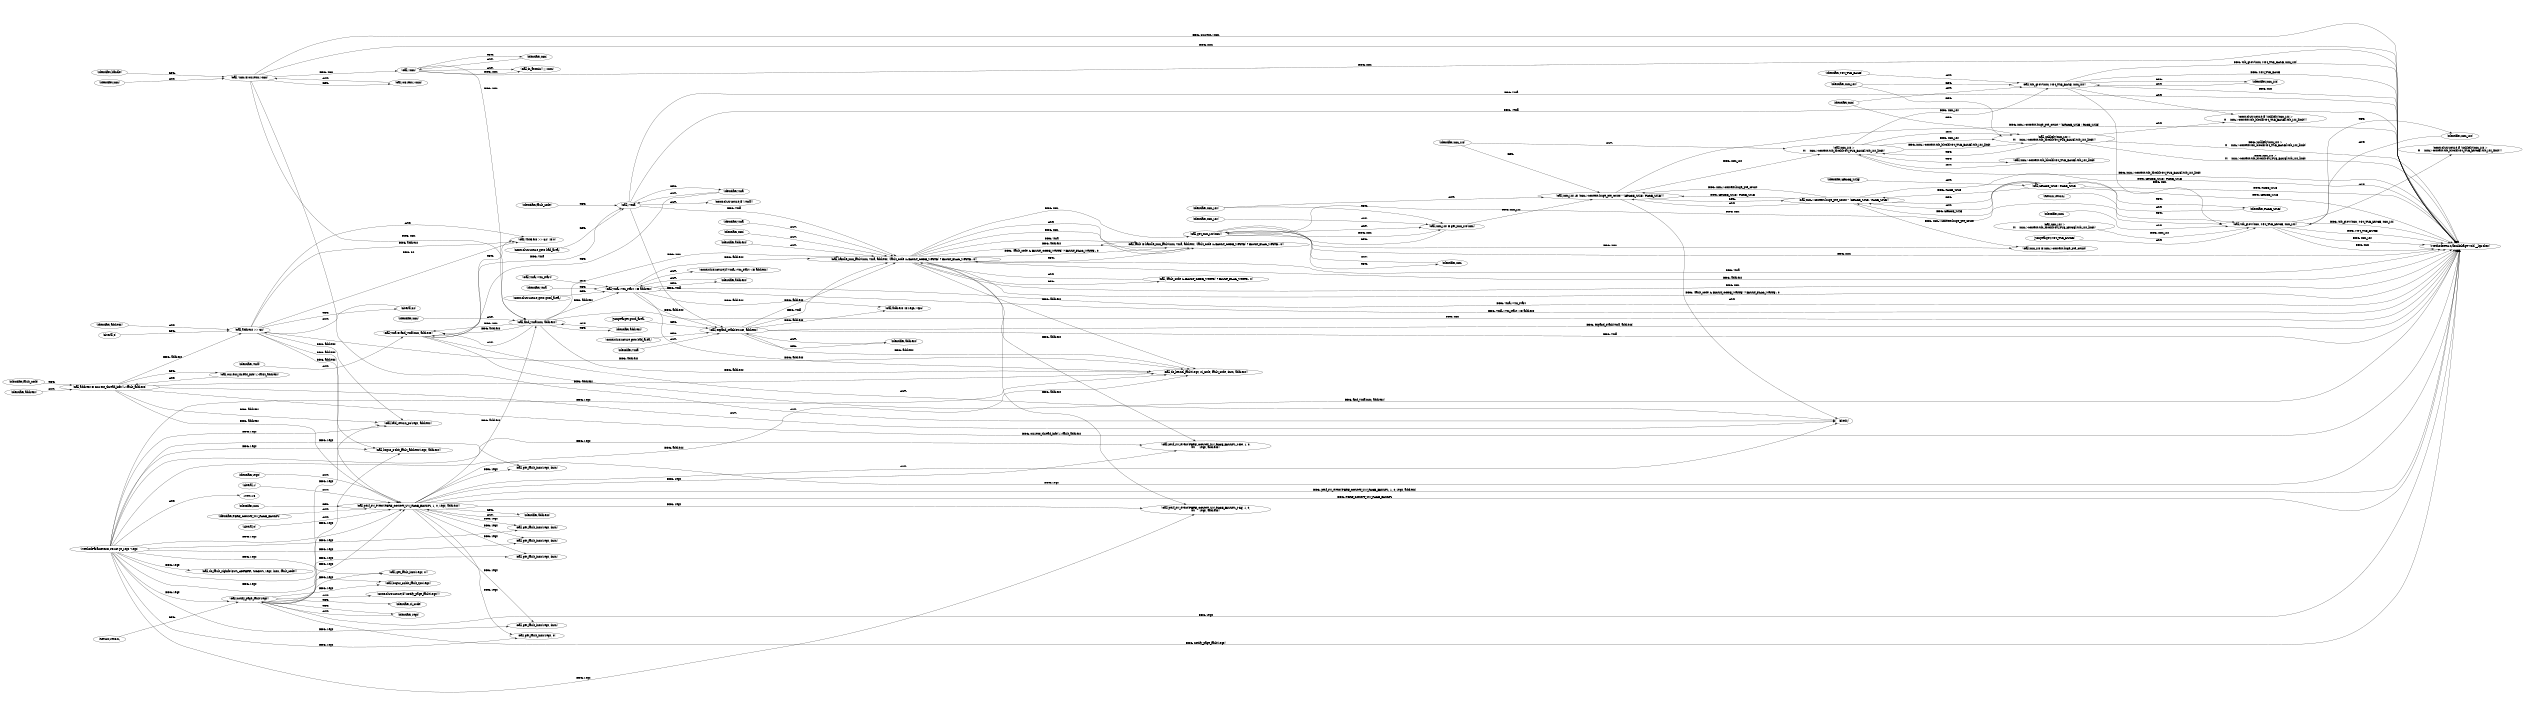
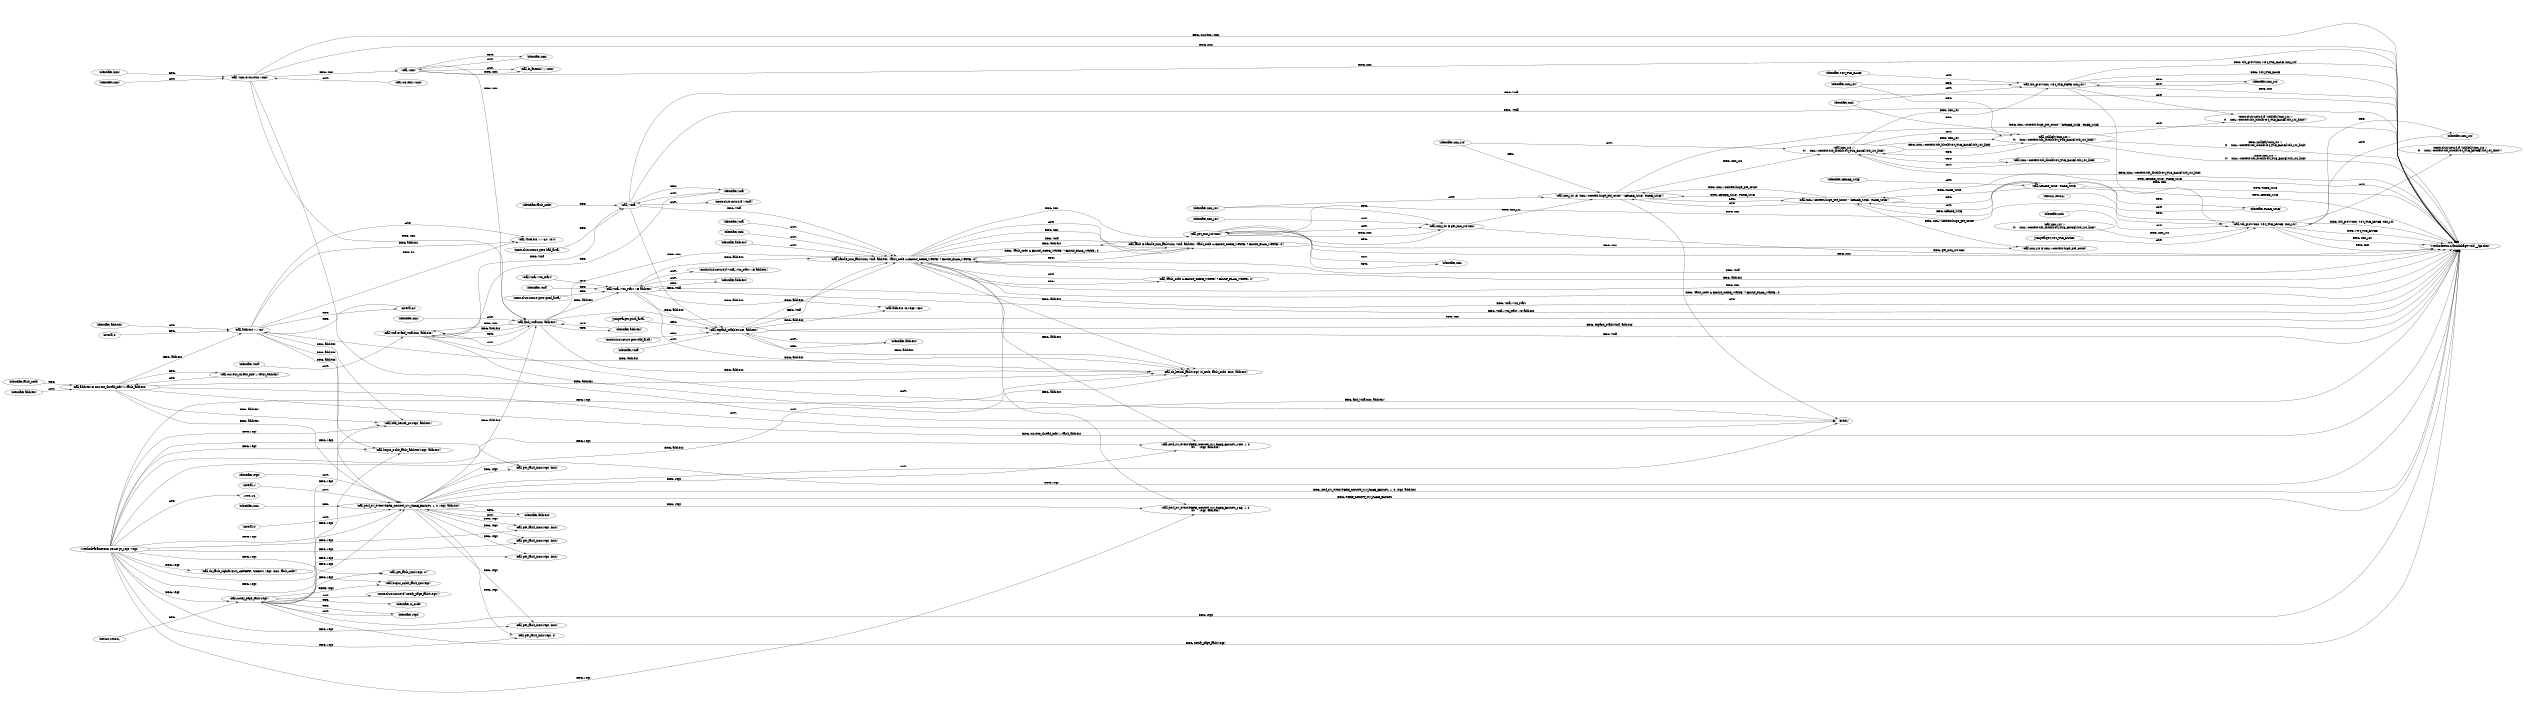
node "(Identifier,handle)": label "(Identifier,handle)" -> "(Identifier,insn)"
edge "(Call,*mm = current->mm)" -> "(Call,current->mm)": removed, label "CFG:"
node "(Call,tsb_grow(mm, MM_TSB_BASE, mm_rss))": label "(Call,tsb_grow(mm, MM_TSB_BASE, mm_rss))" -> "(Call,tsb_grow(mm, MM_TSB_PERF, mm_rss))"
edge "(Call,mm_rss = get_mm_rss(mm))" -> "(MethodReturn,asmlinkage void __kprobes)": added, label "DDG: get_mm_rss(mm)"
edge "(Call,vma = find_vma(mm, address))" -> "(Call,(address >> 32) != 0)": now "(Call,vma = find_vma(mm, address))" -> "(Call,find_vma(mm, address))"
edge "(Literal,32)" -> "(Call,address >> 32)": label "AST: " -> "CFG: "
node "(Call,bad_return_pc(regs, address))": label "(Call,bad_return_pc(regs, address))" -> "(Call,bad_kernel_pc(regs, address))"
node "(Identifier,PERF_COUNT_SW_PAGE_FAULTS)": removed
edge "(Call,notify_page_fault(regs))" -> "(Call,bogus_32bit_fault_tpc(regs))": label "DDG: regs" -> "PERF: regs"
